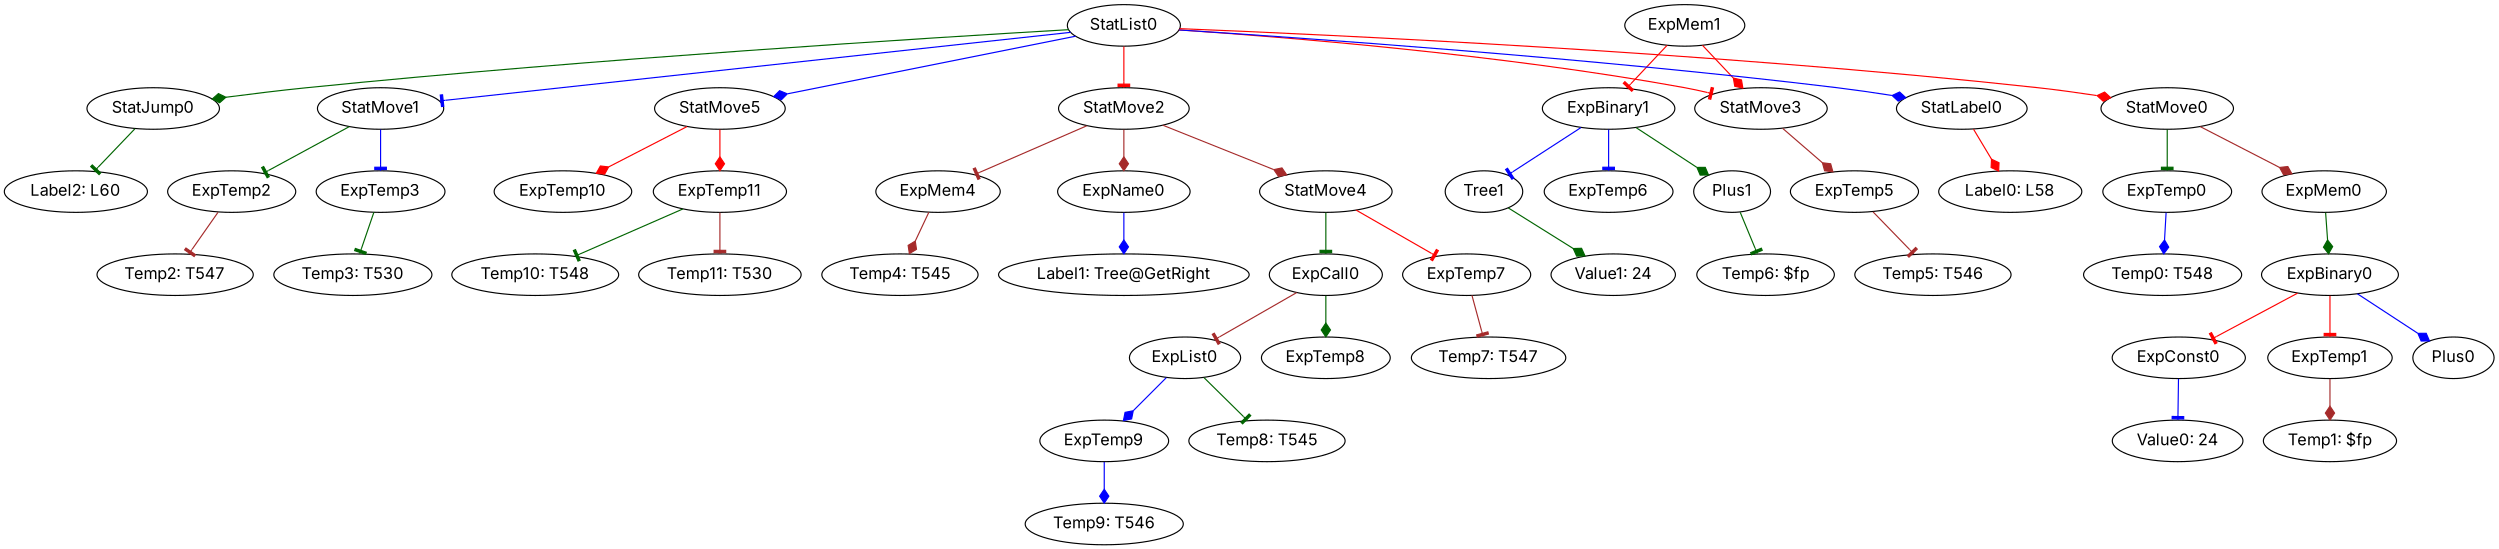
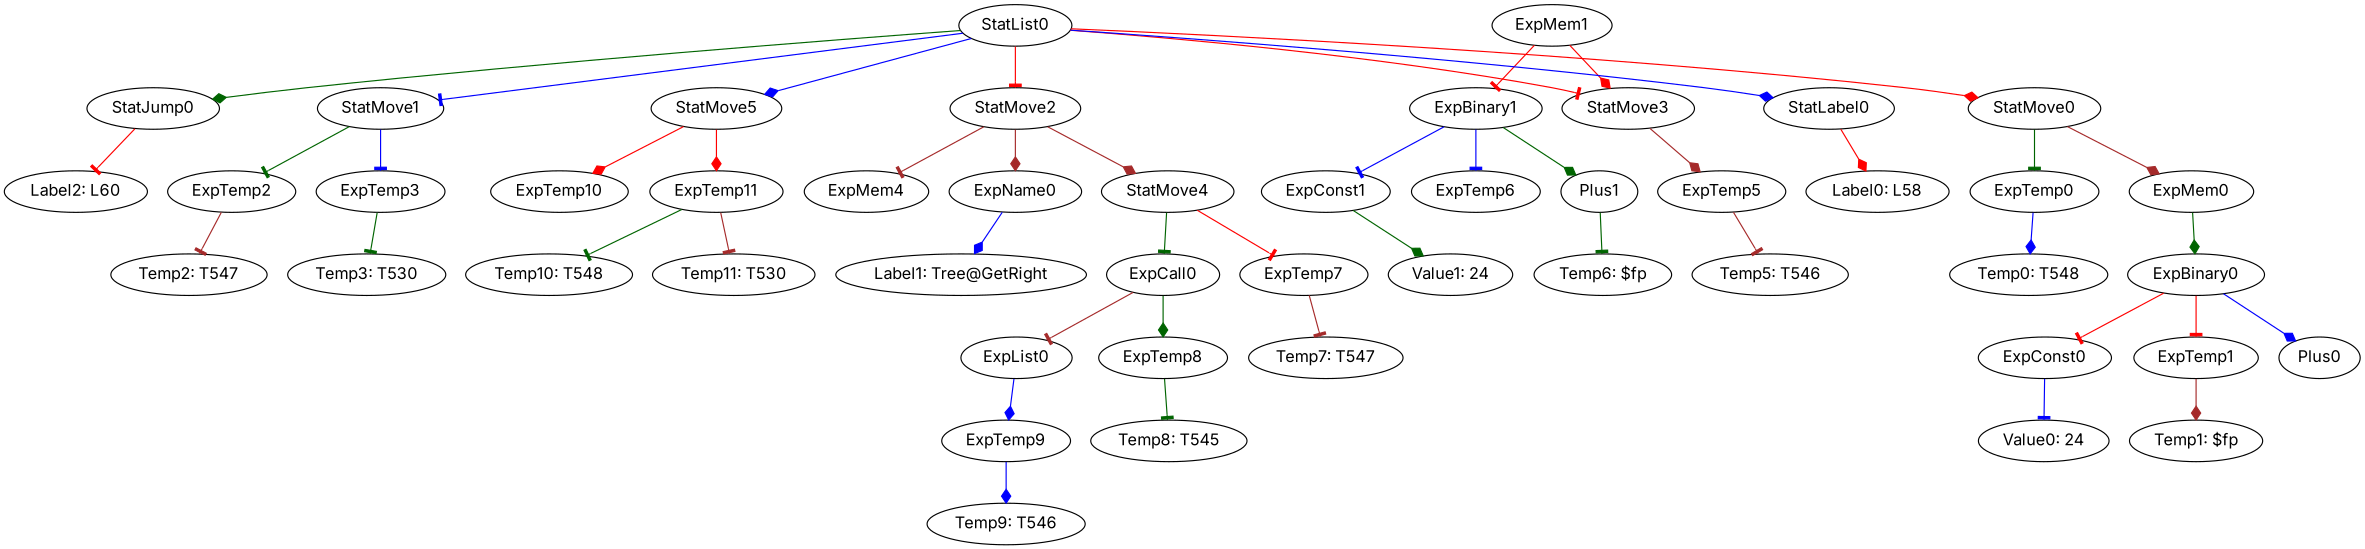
edge "StatJump0" -> "Label2: L60": color darkgreen -> red
node "Tree1": label "Tree1" -> "ExpConst1"
node "Temp4: T545": removed
edge "ExpList0" -> "Temp8: T545": now "ExpTemp8" -> "Temp8: T545"
